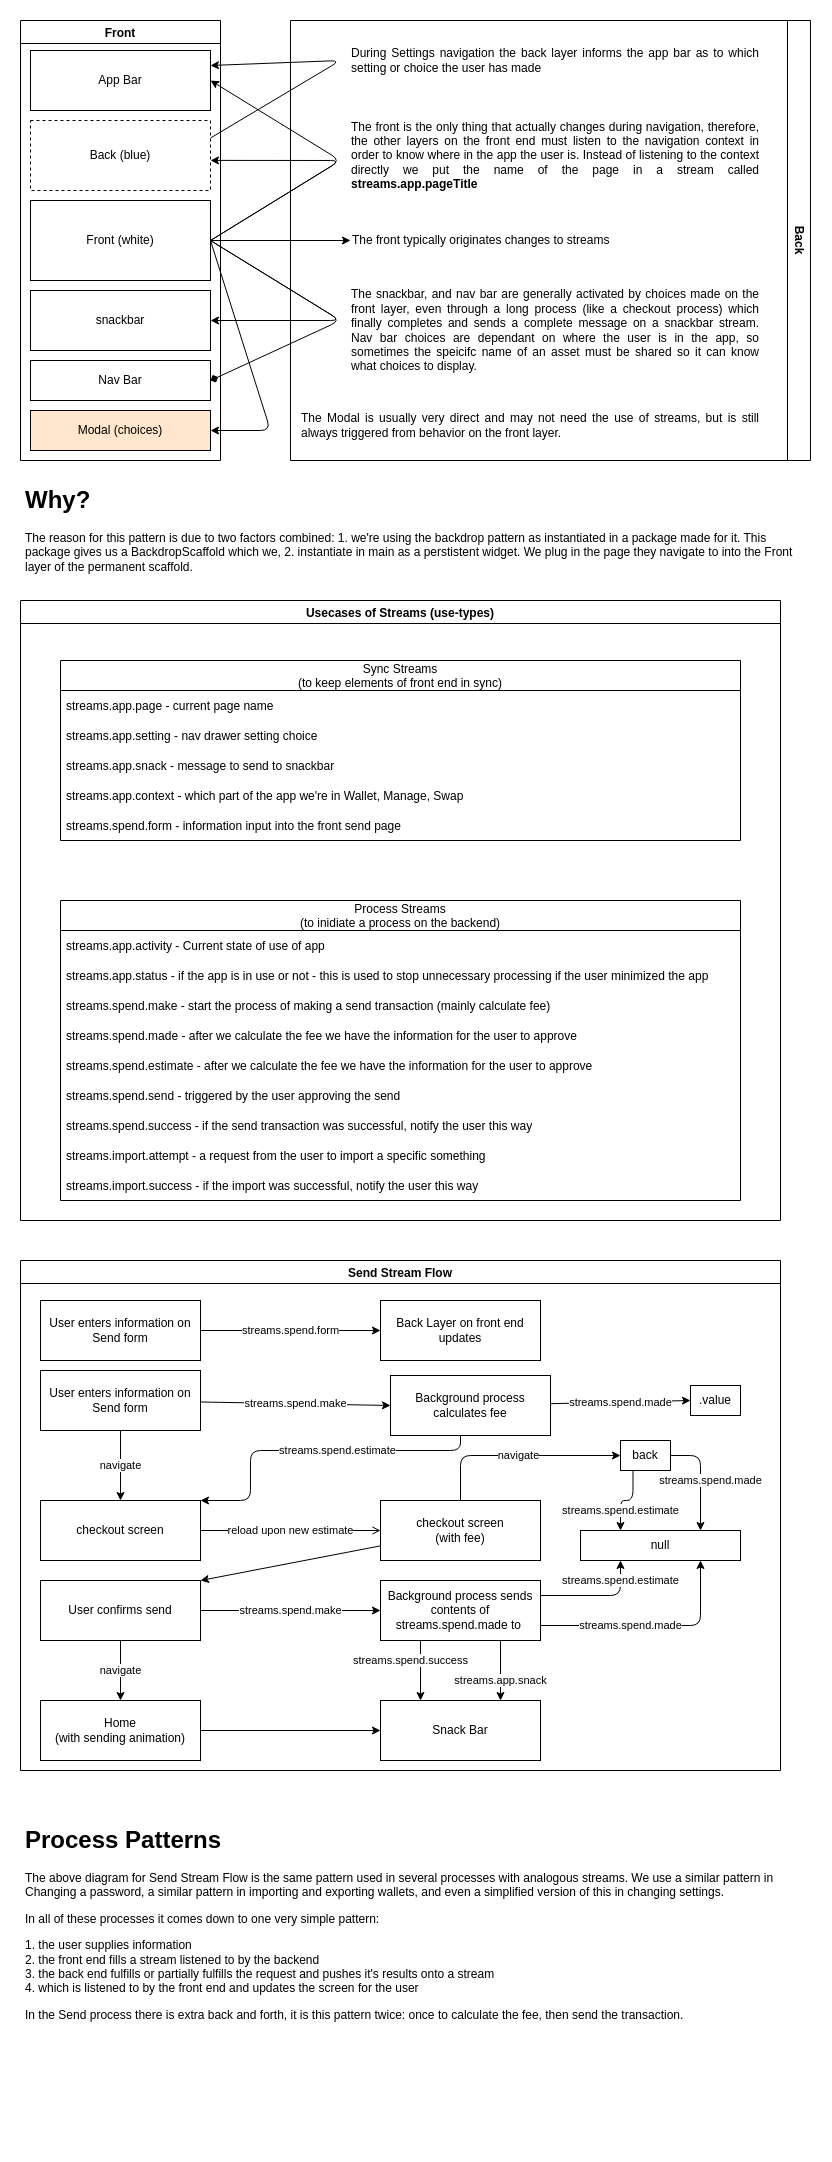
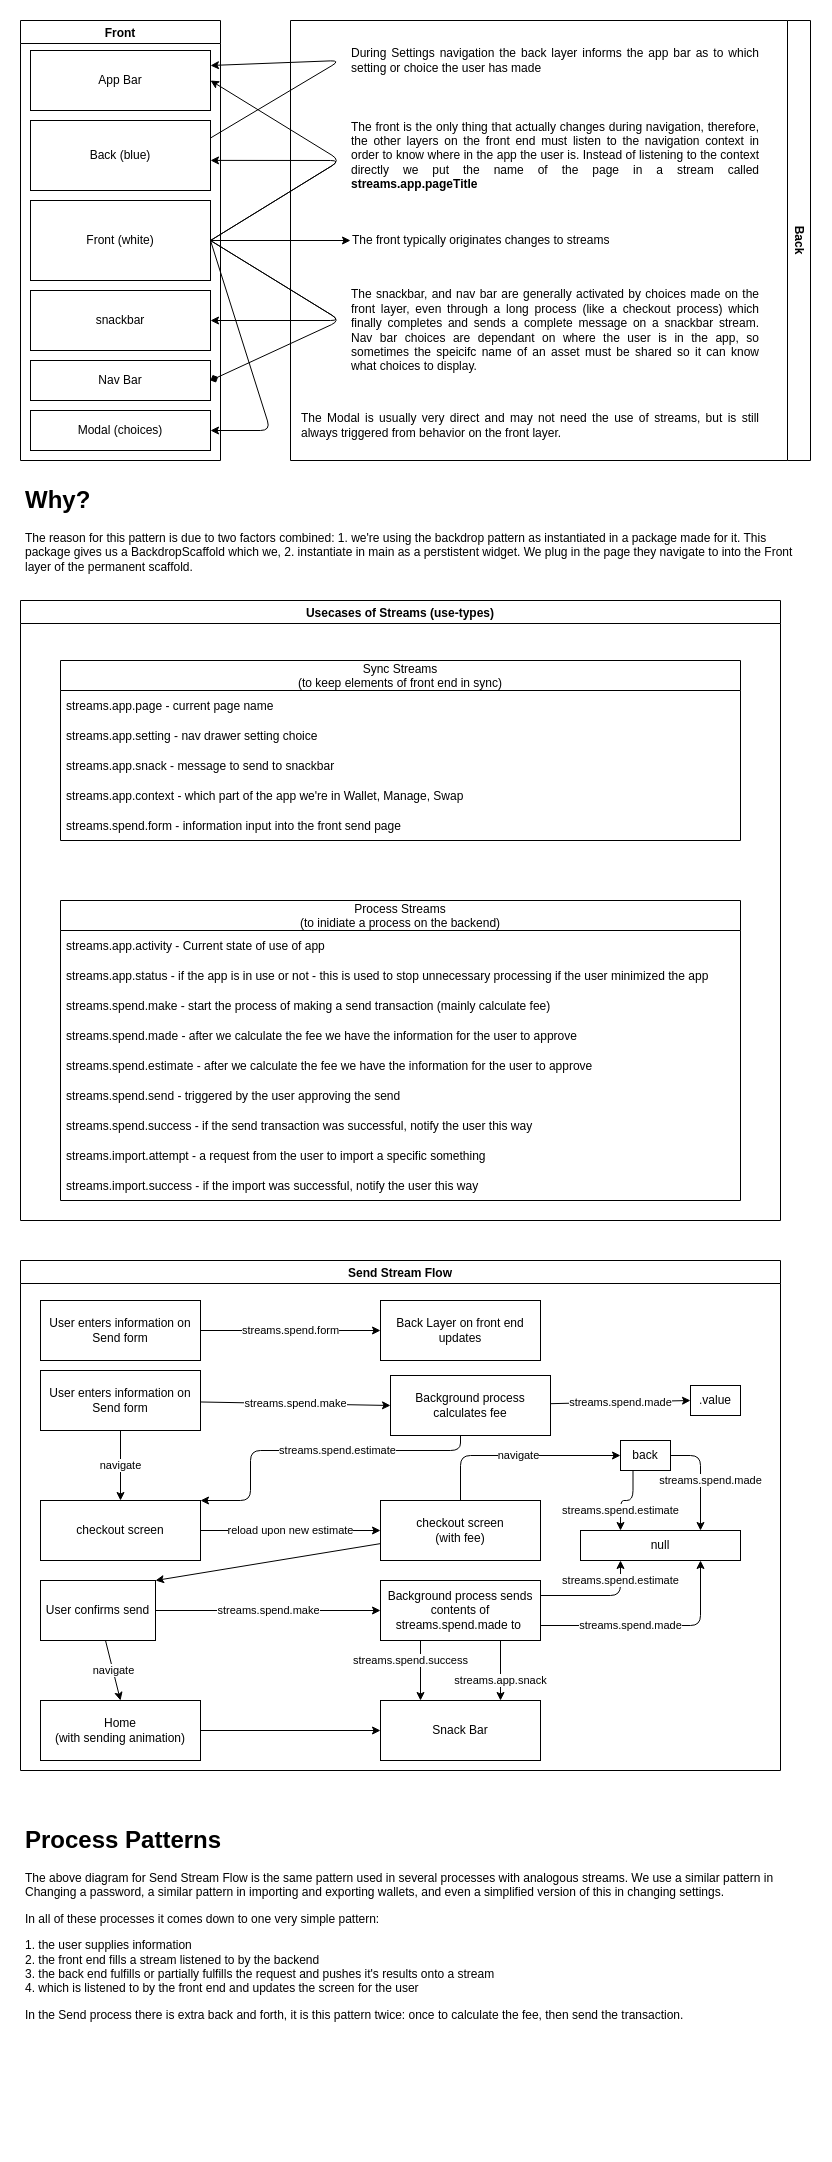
node "Back (blue)": style dashed -> solid
node "Modal (choices)": fillcolor #ffe6cc -> #ffffff
edge "checkout screen" -> "checkout screen (with fee)": arrowhead open -> classic
node "User confirms send": size 160x60 -> 115x60
